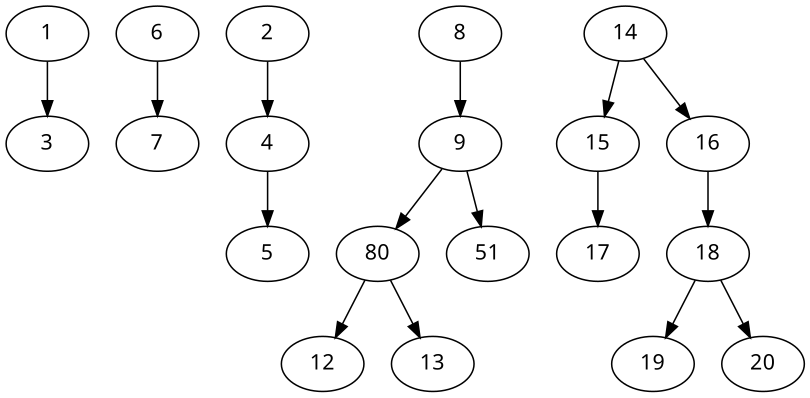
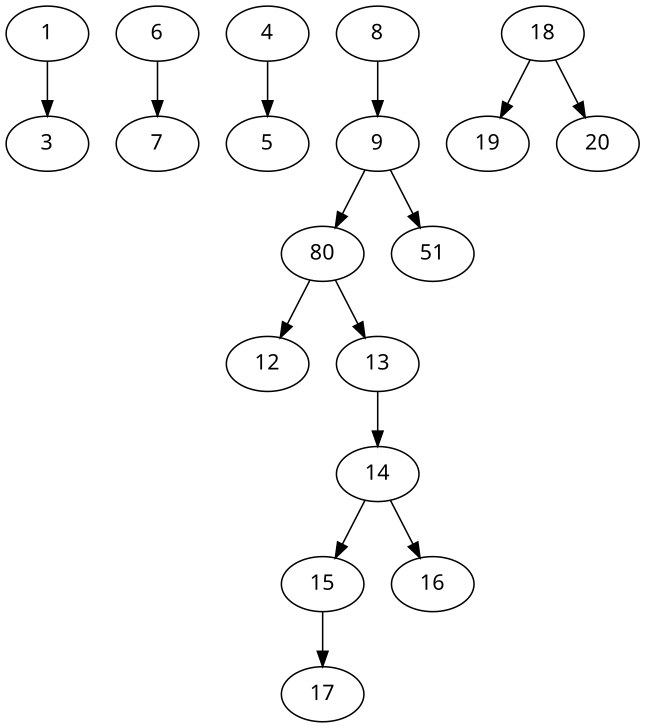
node "2": removed
edge "16" -> "18": removed
edge "13" -> "14": added
